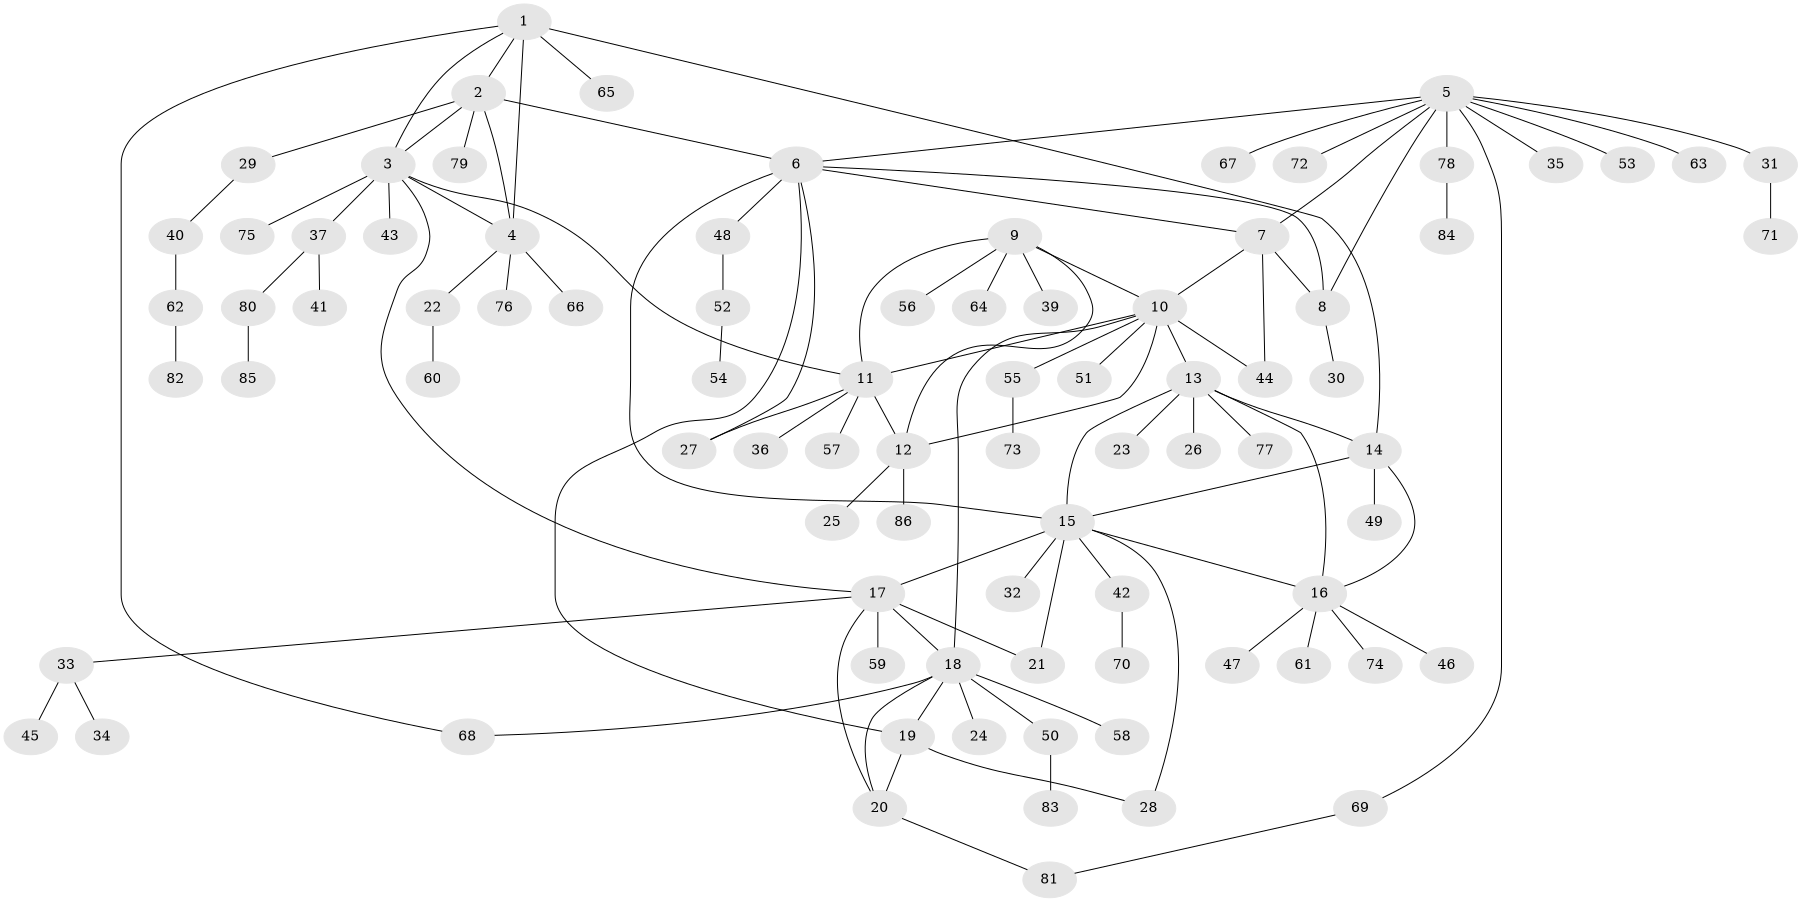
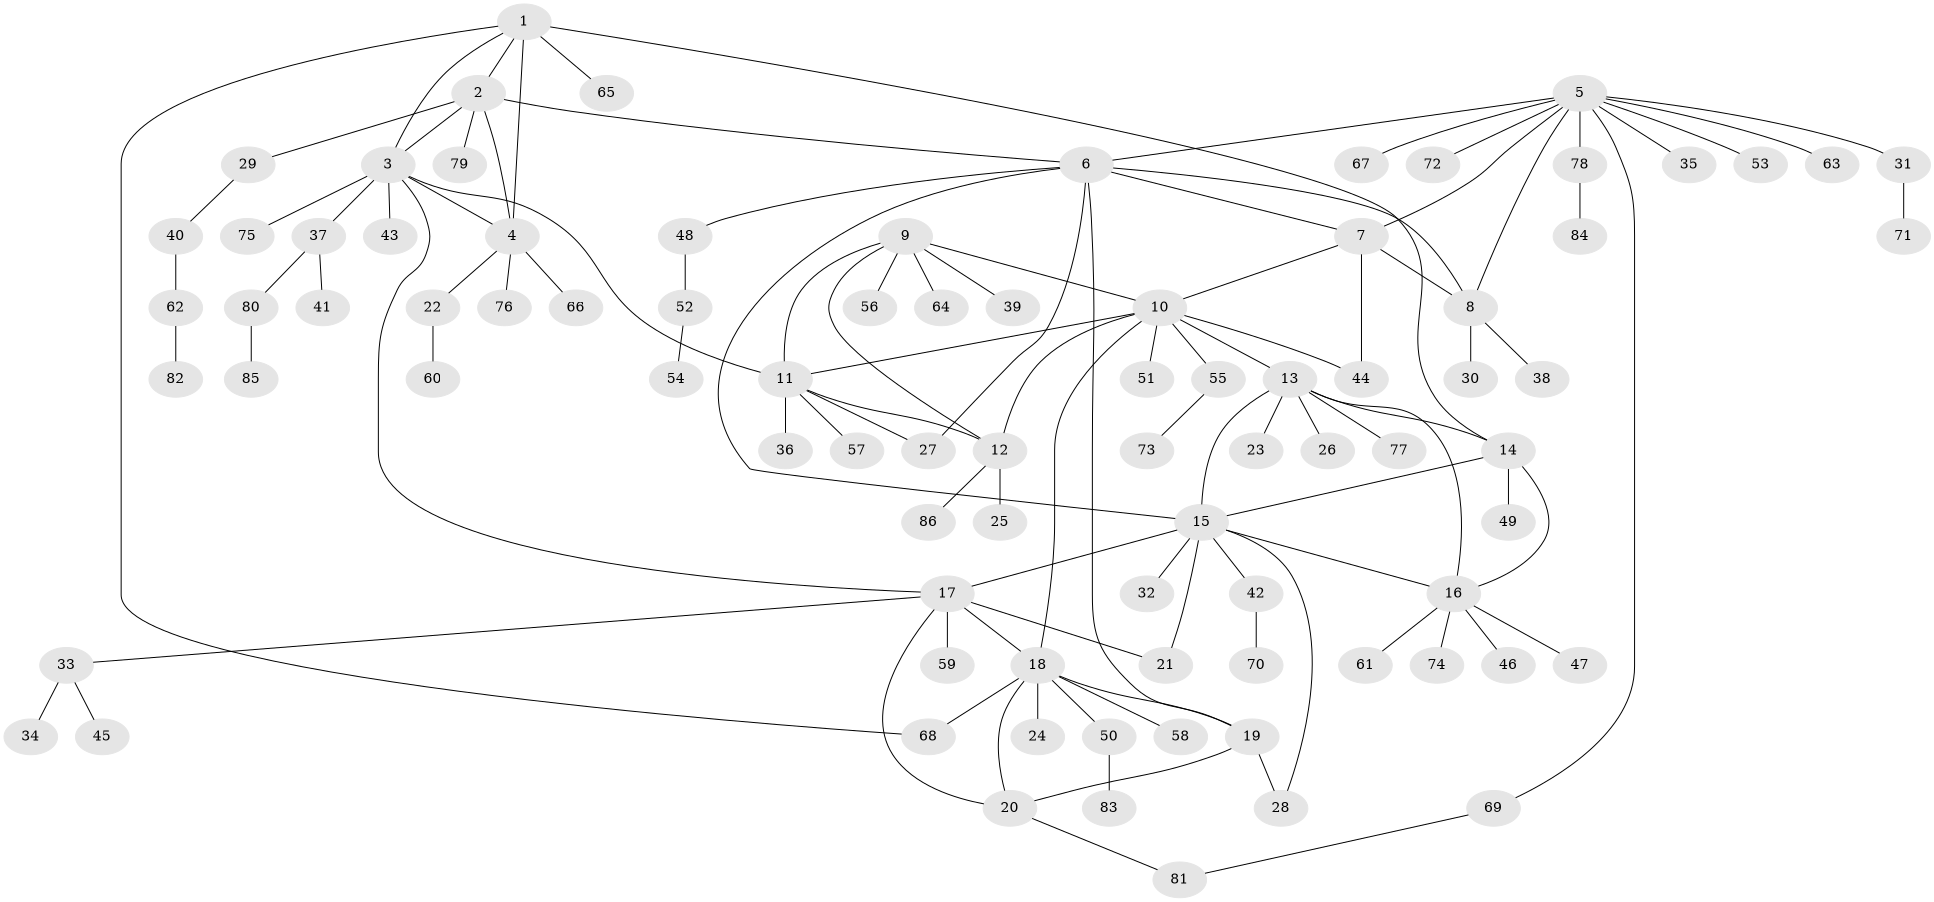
node "38": added
